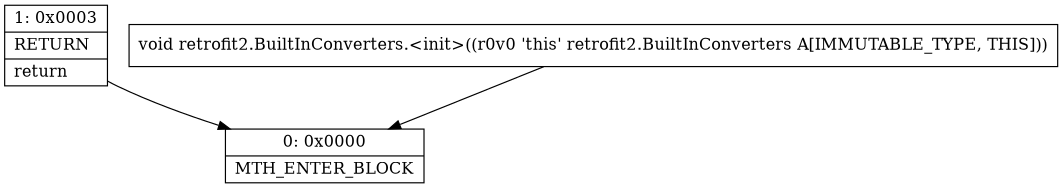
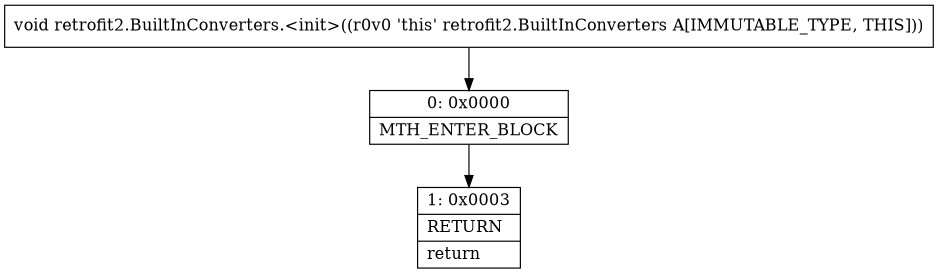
edge "1: 0x0003" -> "0: 0x0000": reversed
